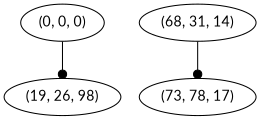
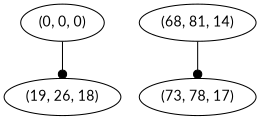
node "(68, 31, 14)": label "(68, 31, 14)" -> "(68, 81, 14)"
node "(19, 26, 98)": label "(19, 26, 98)" -> "(19, 26, 18)"
